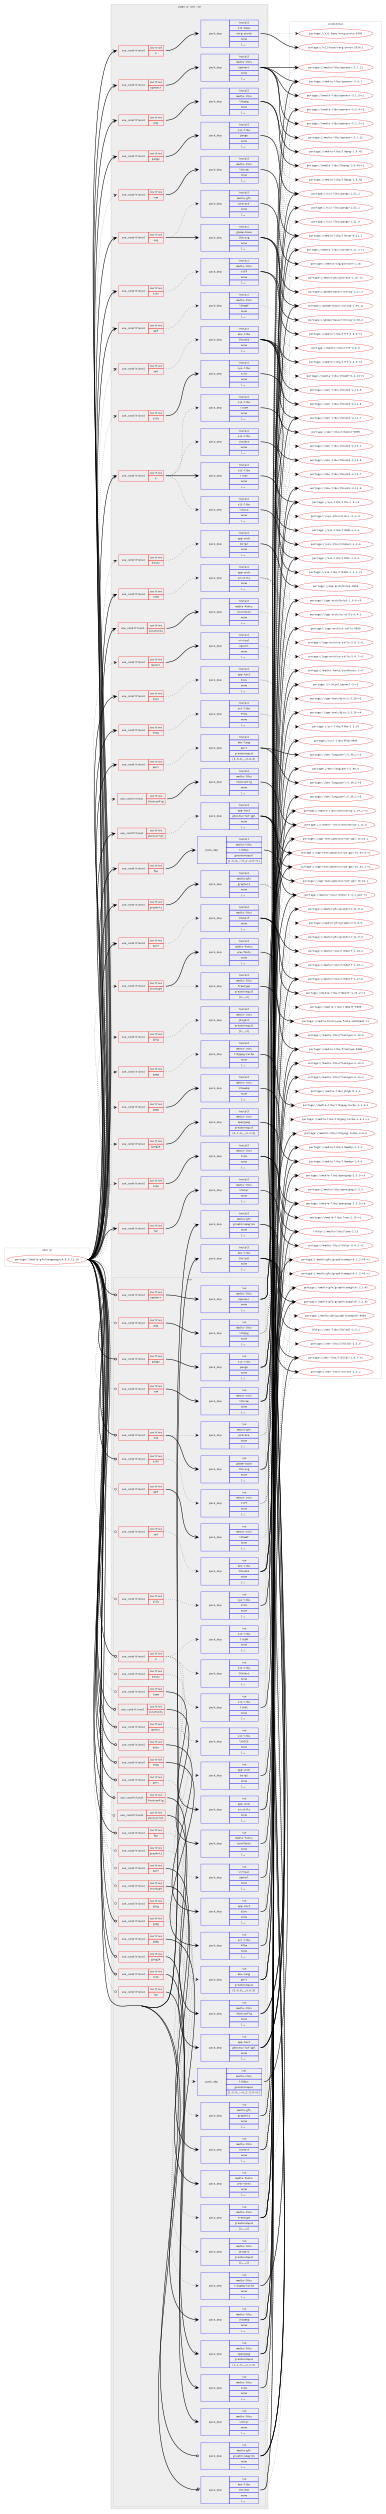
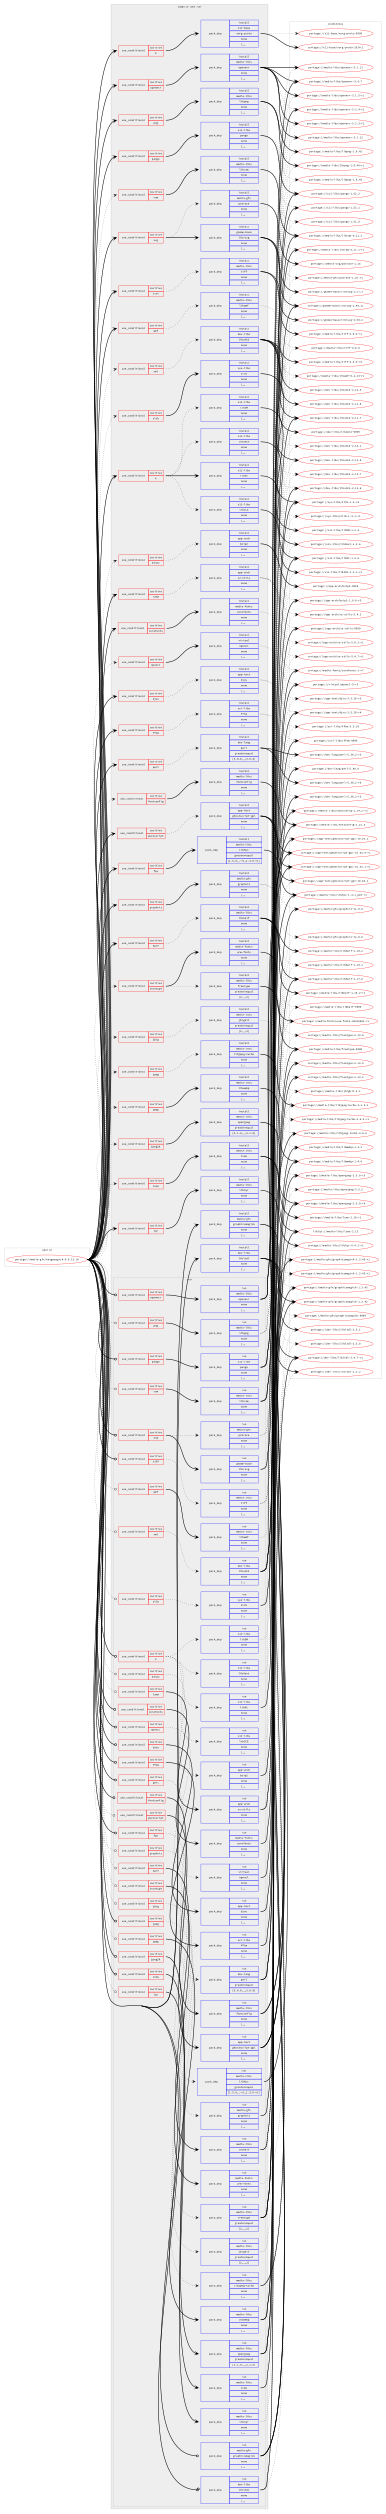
node "portage://libheif-libs/fontconfig-2.15.0": label "portage://libheif-libs/fontconfig-2.15.0" -> "portage://media-libs/fontconfig-2.15.0"
node "portage://media-gfx/graphviz-9.0.0": removed
node "libfpx://dev-libs/libltdl-2.5.1": label "libfpx://dev-libs/libltdl-2.5.1" -> "portage://dev-libs/libltdl-2.5.1"
